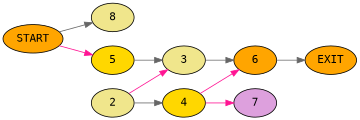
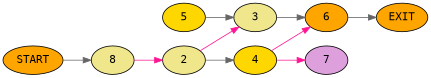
edge "START" -> "5": removed
edge "8" -> "2": added
